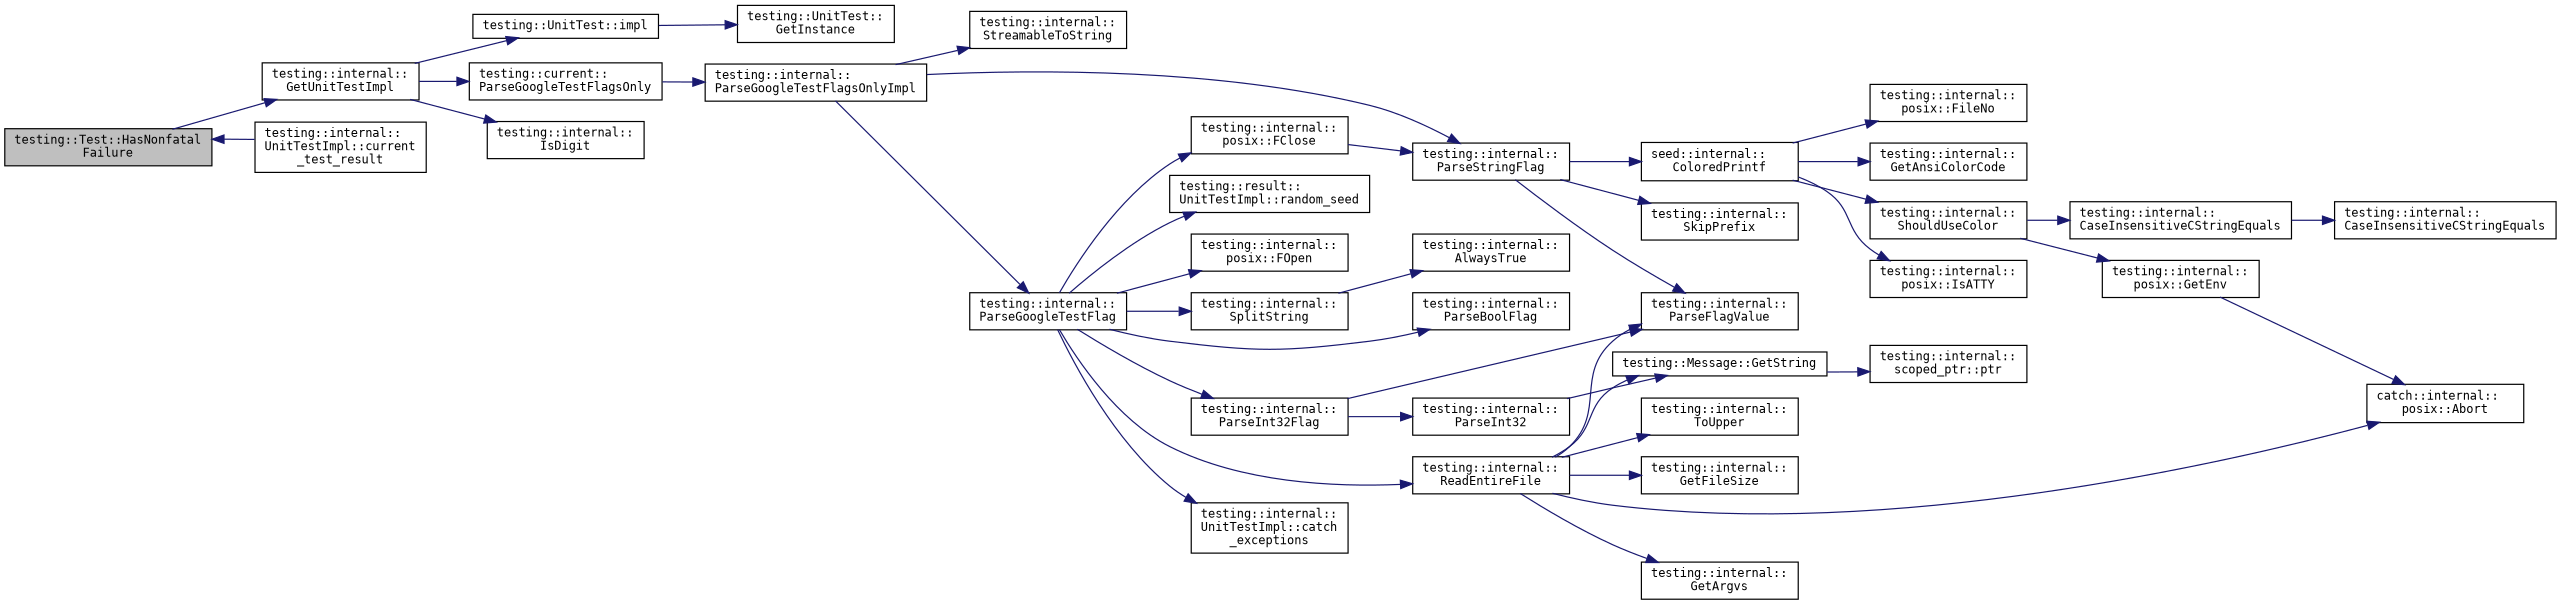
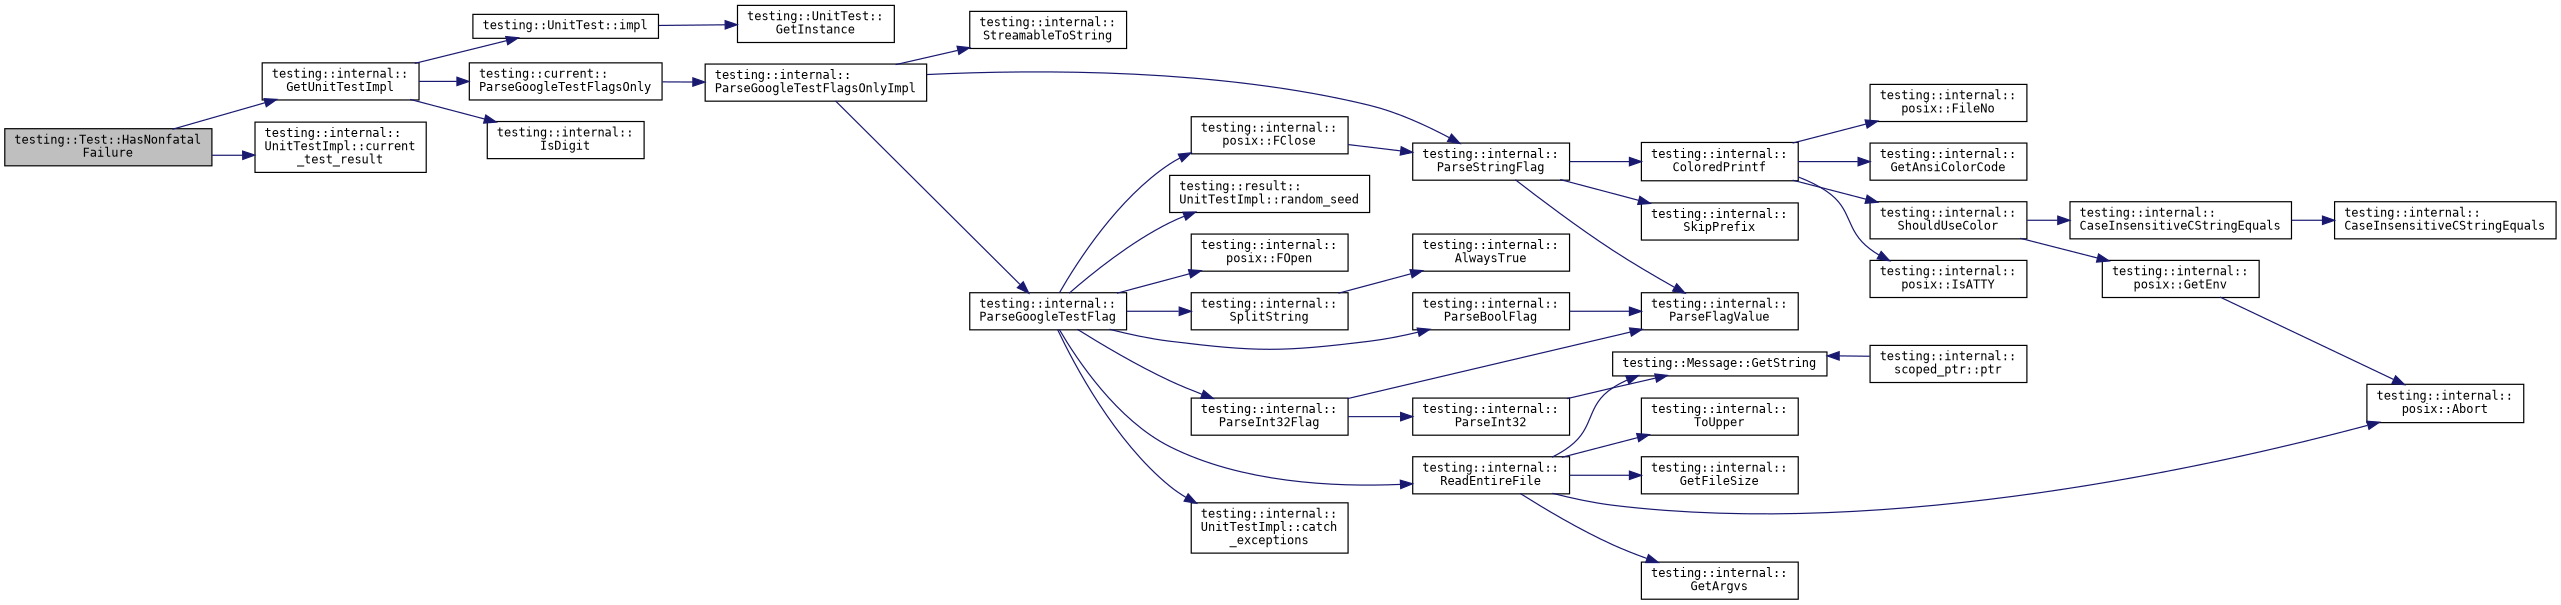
edge "testing::internal:: UnitTestImpl::current _test_result" -> "testing::Test::HasNonfatal Failure": reversed
node "seed::internal:: ColoredPrintf": label "seed::internal:: ColoredPrintf" -> "testing::internal:: ColoredPrintf"
edge "testing::Message::GetString" -> "testing::internal:: scoped_ptr::ptr": reversed
edge "testing::internal:: ReadEntireFile" -> "testing::internal:: ParseFlagValue": now "testing::internal:: ParseBoolFlag" -> "testing::internal:: ParseFlagValue"
node "catch::internal:: posix::Abort": label "catch::internal:: posix::Abort" -> "testing::internal:: posix::Abort"
